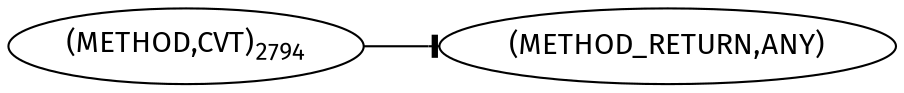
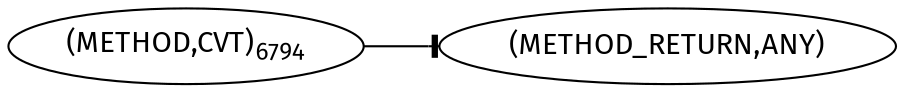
node "(METHOD,CVT)": text "2794" -> "6794"
